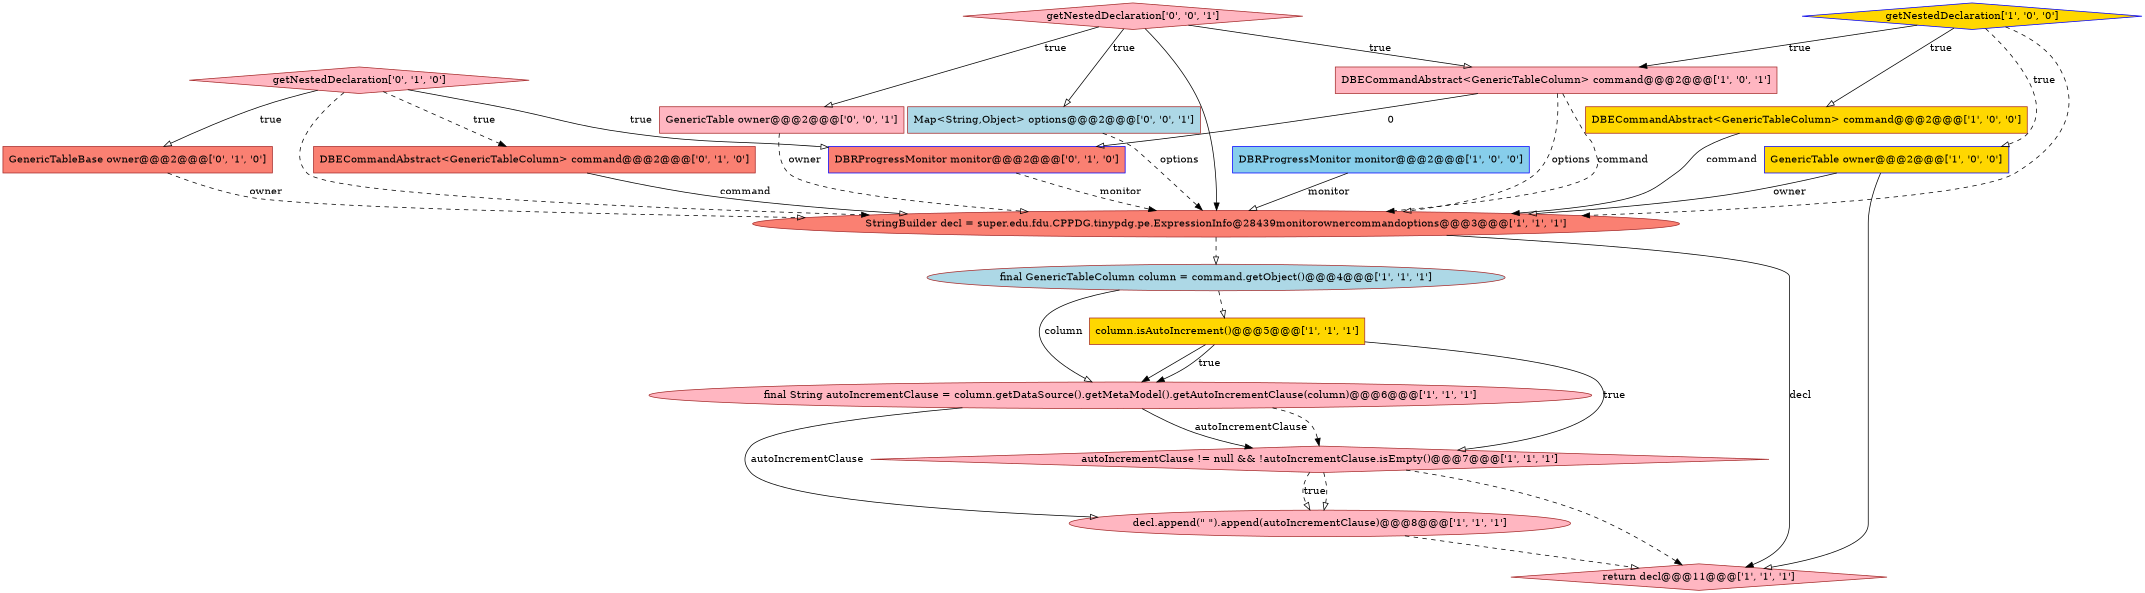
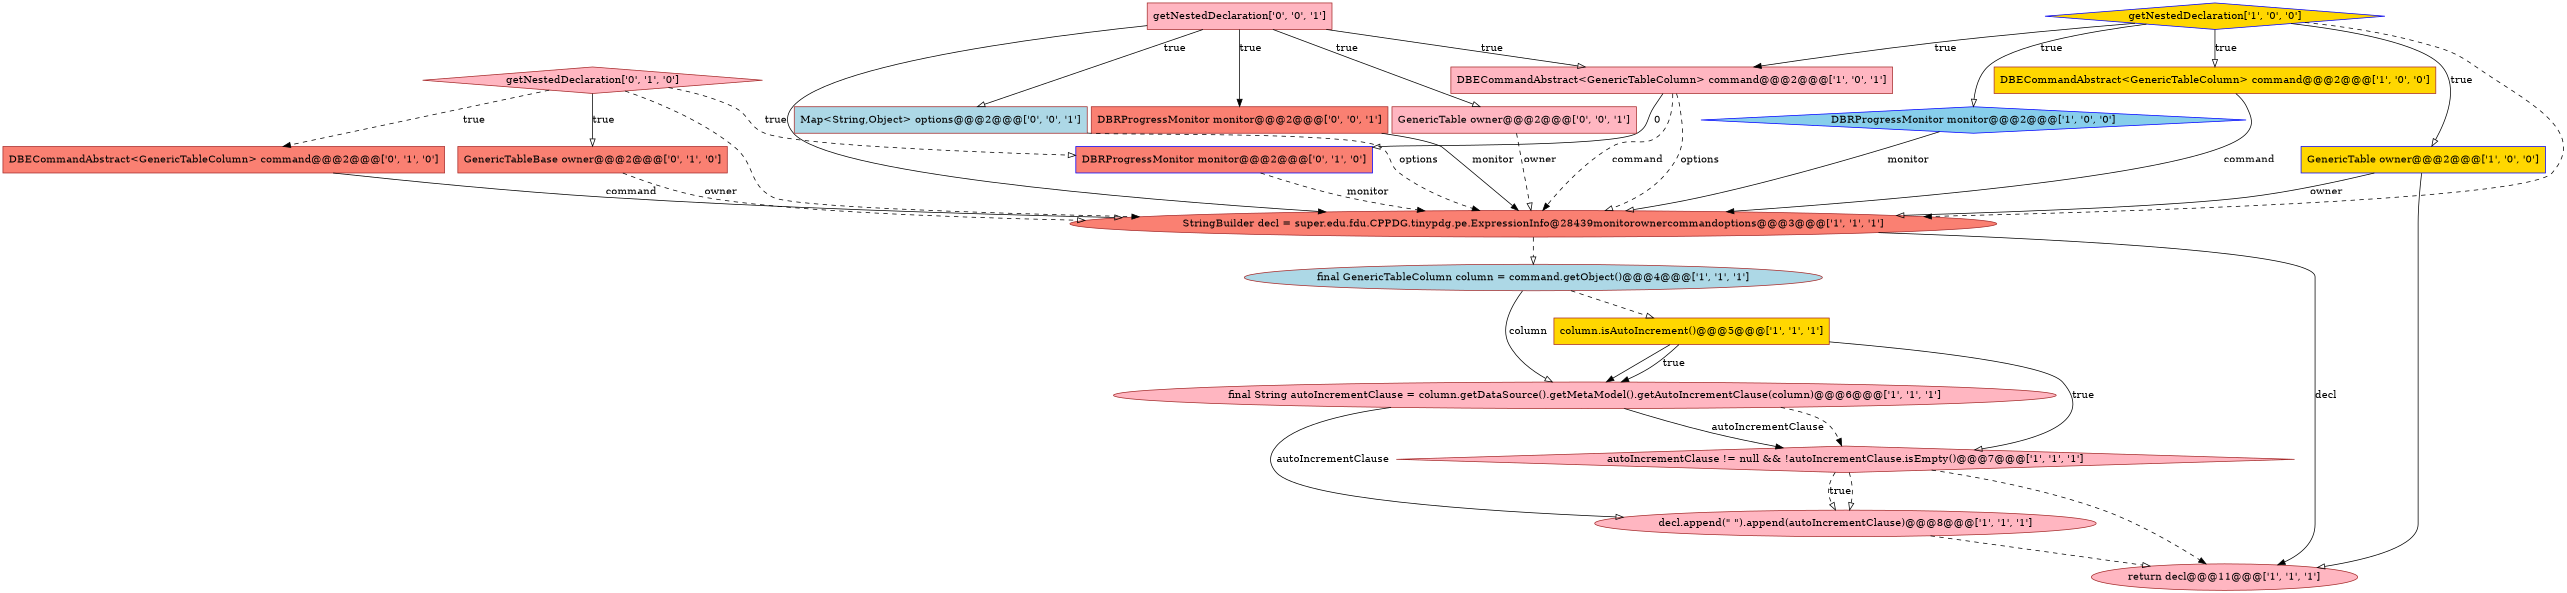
node "getNestedDeclaration['0', '0', '1']": shape diamond -> box
edge "getNestedDeclaration['1', '0', '0']" -> "DBRProgressMonitor monitor@@@2@@@['1', '0', '0']": added, label "true"
edge "getNestedDeclaration['1', '0', '0']" -> "GenericTable owner@@@2@@@['1', '0', '0']": style dashed -> solid
node "DBRProgressMonitor monitor@@@2@@@['0', '0', '1']": added
edge "getNestedDeclaration['0', '1', '0']" -> "DBRProgressMonitor monitor@@@2@@@['0', '1', '0']": style solid -> dashed
node "DBRProgressMonitor monitor@@@2@@@['1', '0', '0']": shape box -> diamond
node "return decl@@@11@@@['1', '1', '1']": shape diamond -> ellipse
